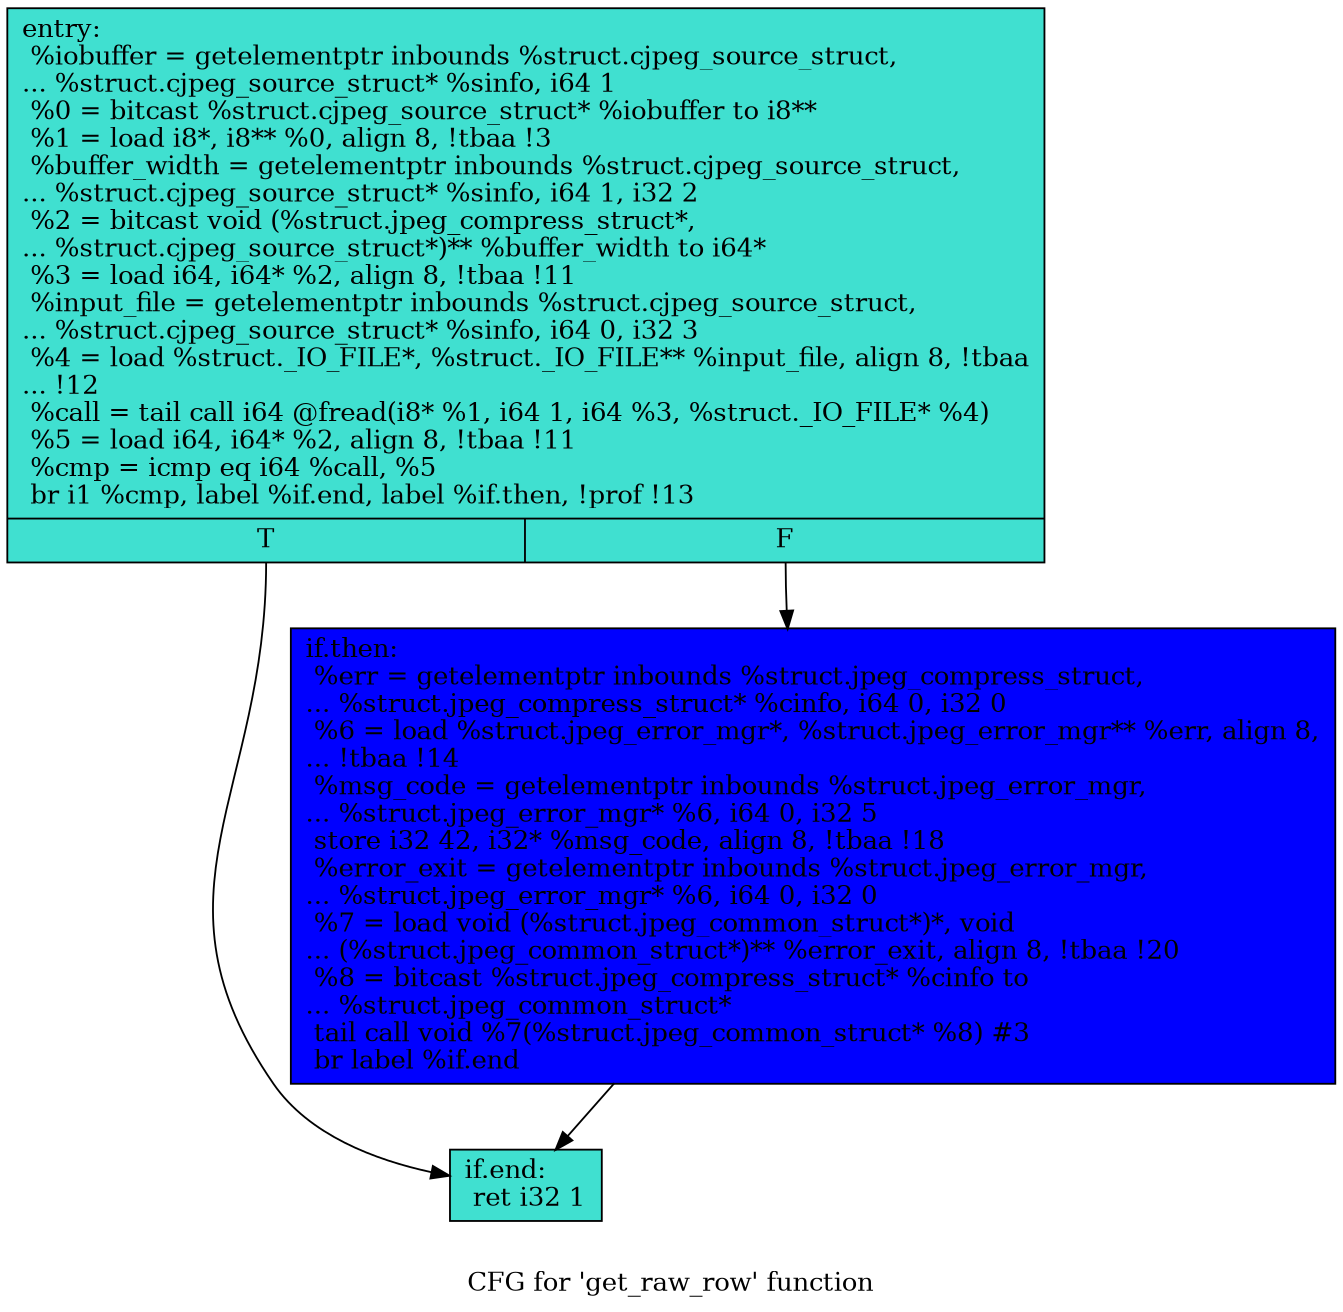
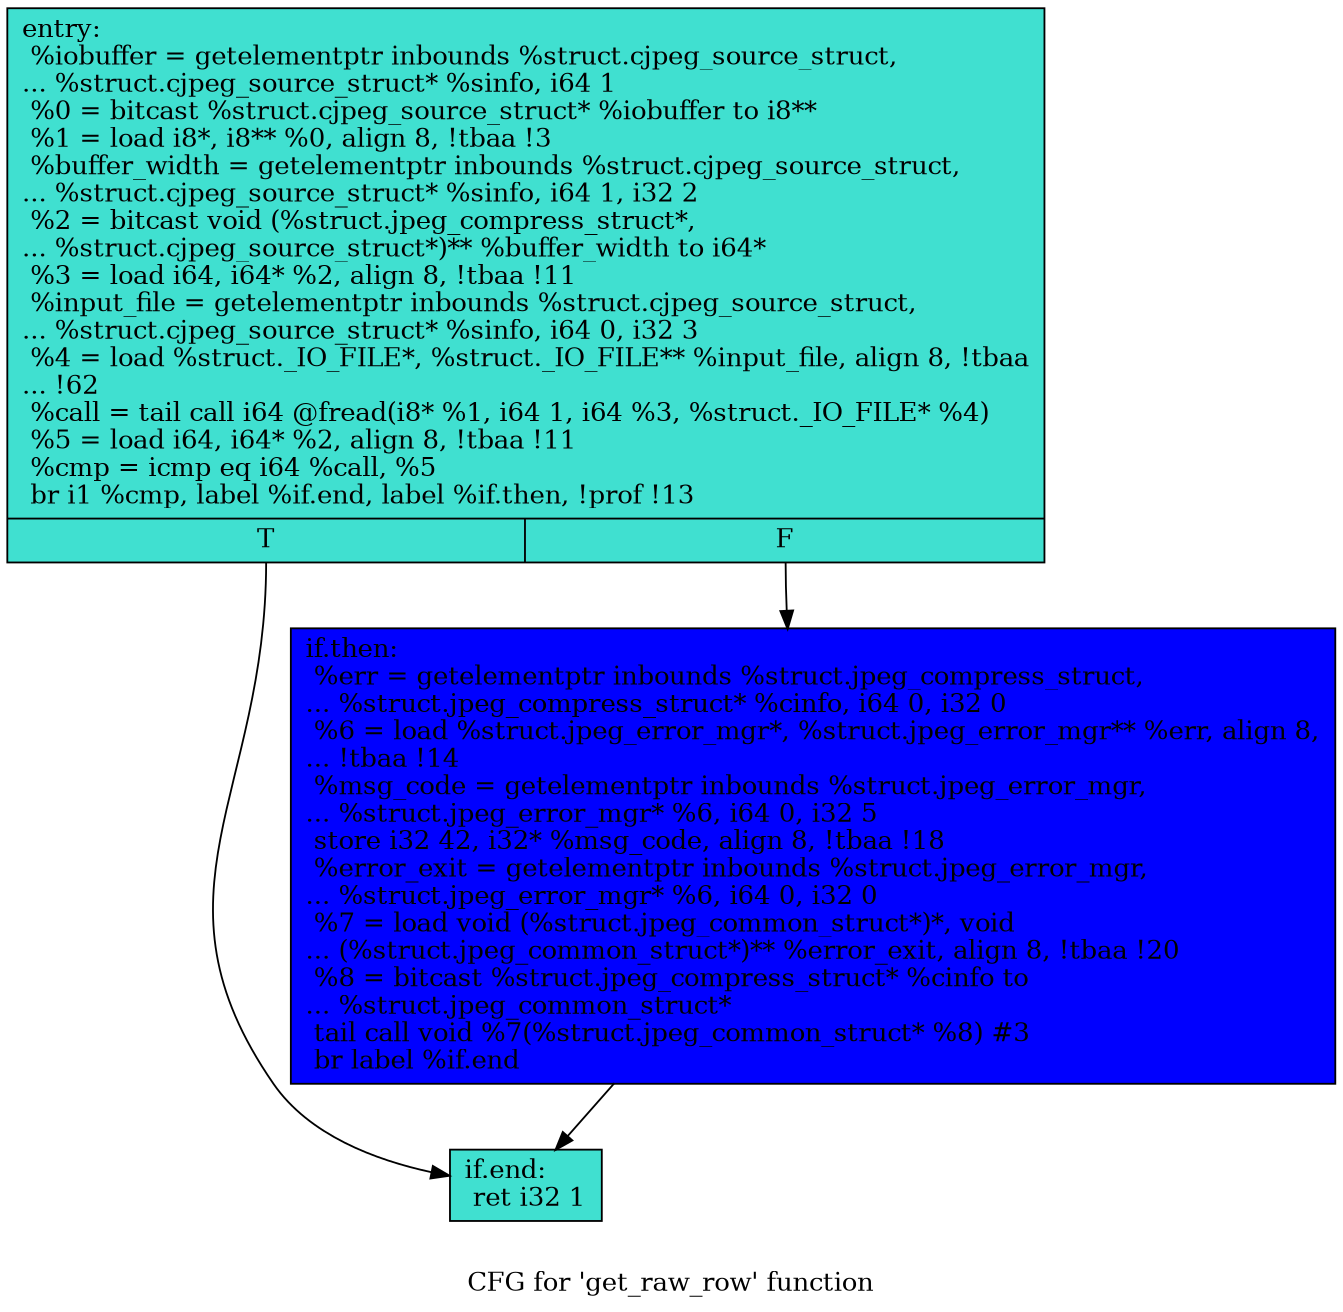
node "entry:": text "... !12" -> "... !62"
